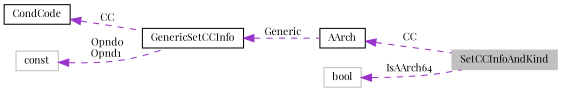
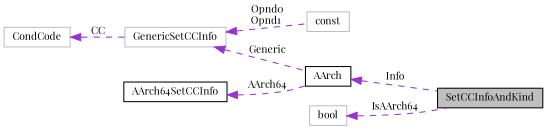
node "CondCode": color black -> grey75
node "GenericSetCCInfo": color black -> grey75
edge "SetCCInfoAndKind" -> "AArch": label " CC" -> " Info"
node "SetCCInfoAndKind": color grey75 -> black
edge "GenericSetCCInfo" -> "const": reversed
node "AArch64SetCCInfo": added
